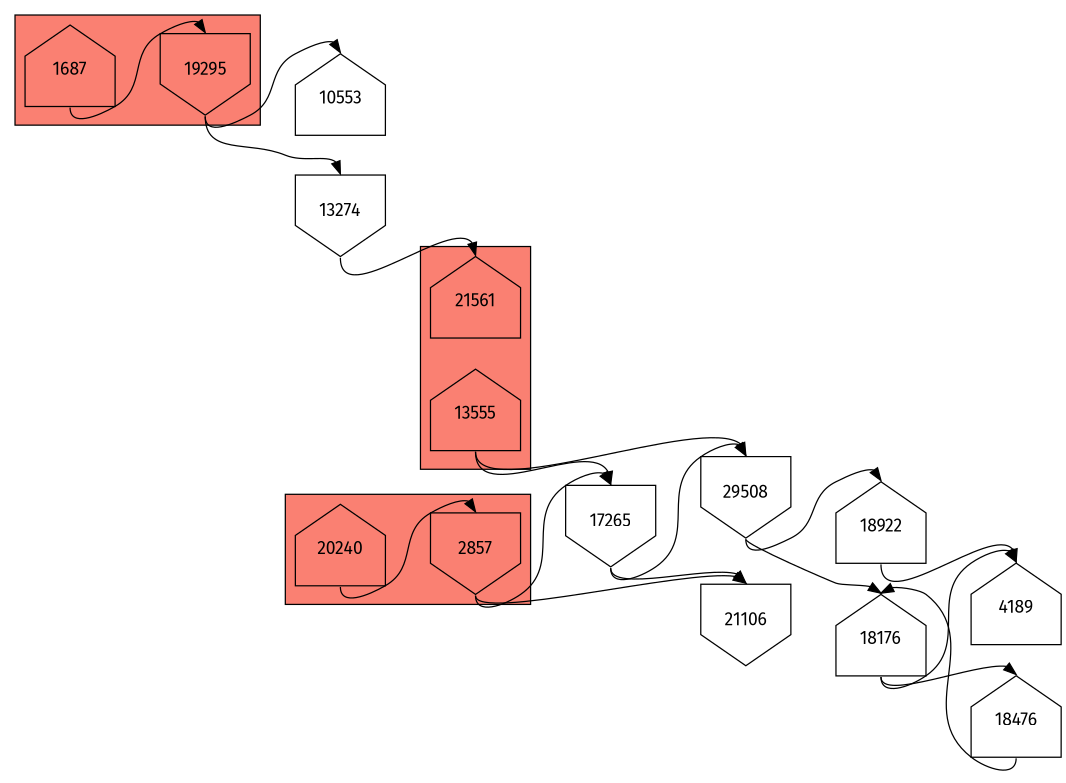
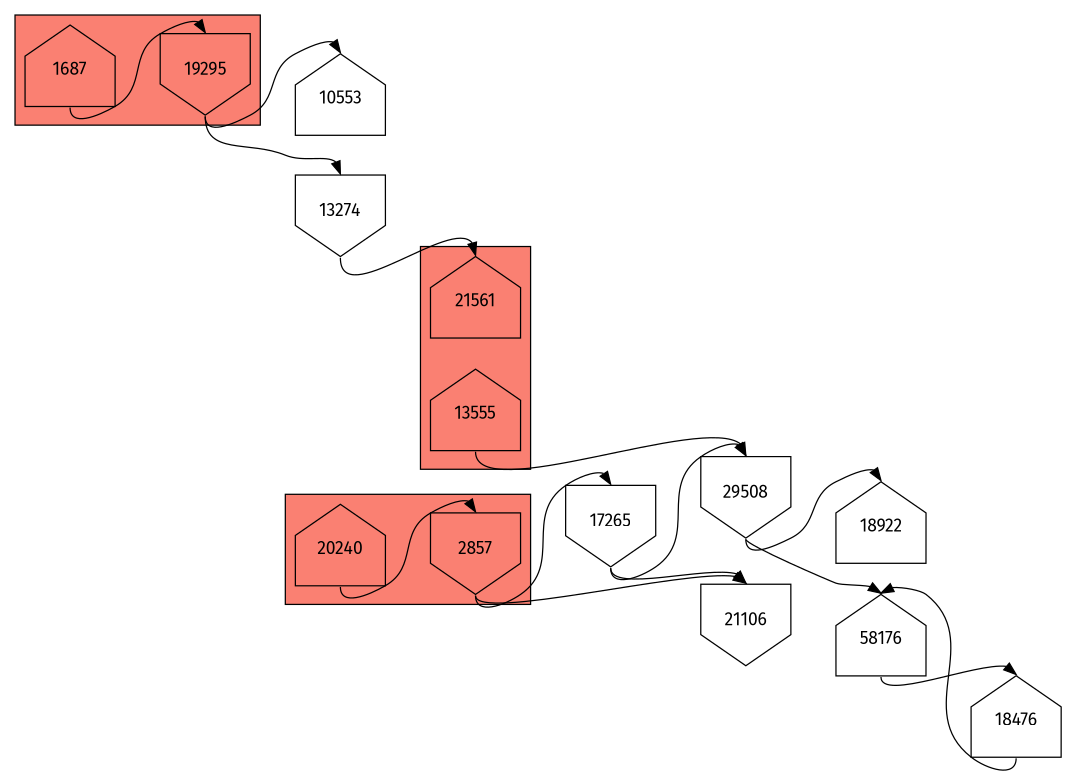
edge "13555" -> "17265": removed
node "4189": removed
node "18176": label "18176" -> "58176"
